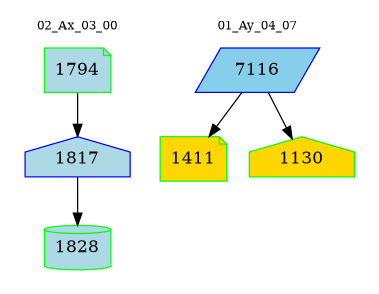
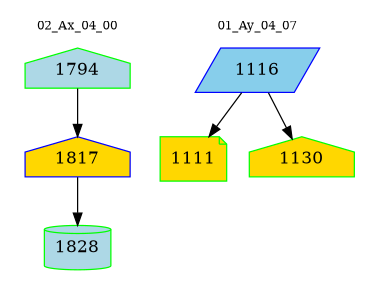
cluster "02_Ax_03_00": label "02_Ax_03_00" -> "02_Ax_04_00"
node "1794": shape note -> house
node "7116": label "7116" -> "1116"
node "1817": fillcolor lightblue -> gold
node "1411": label "1411" -> "1111"
